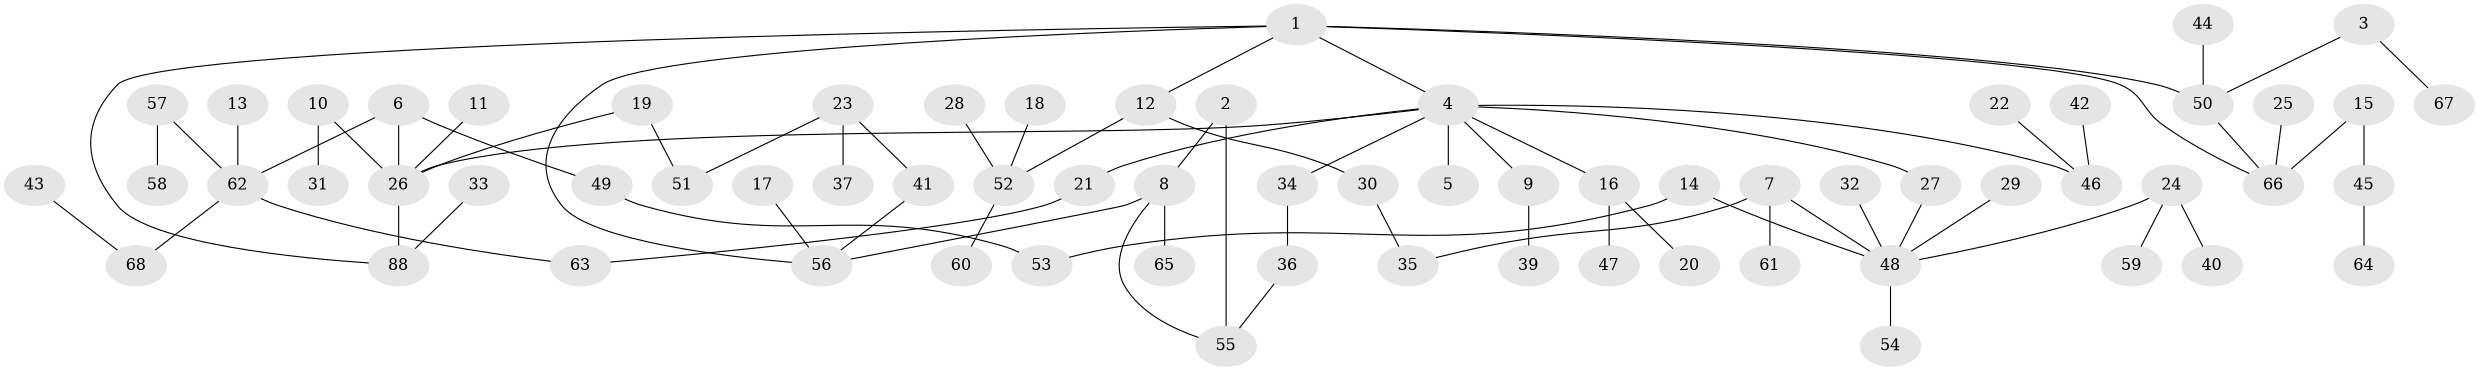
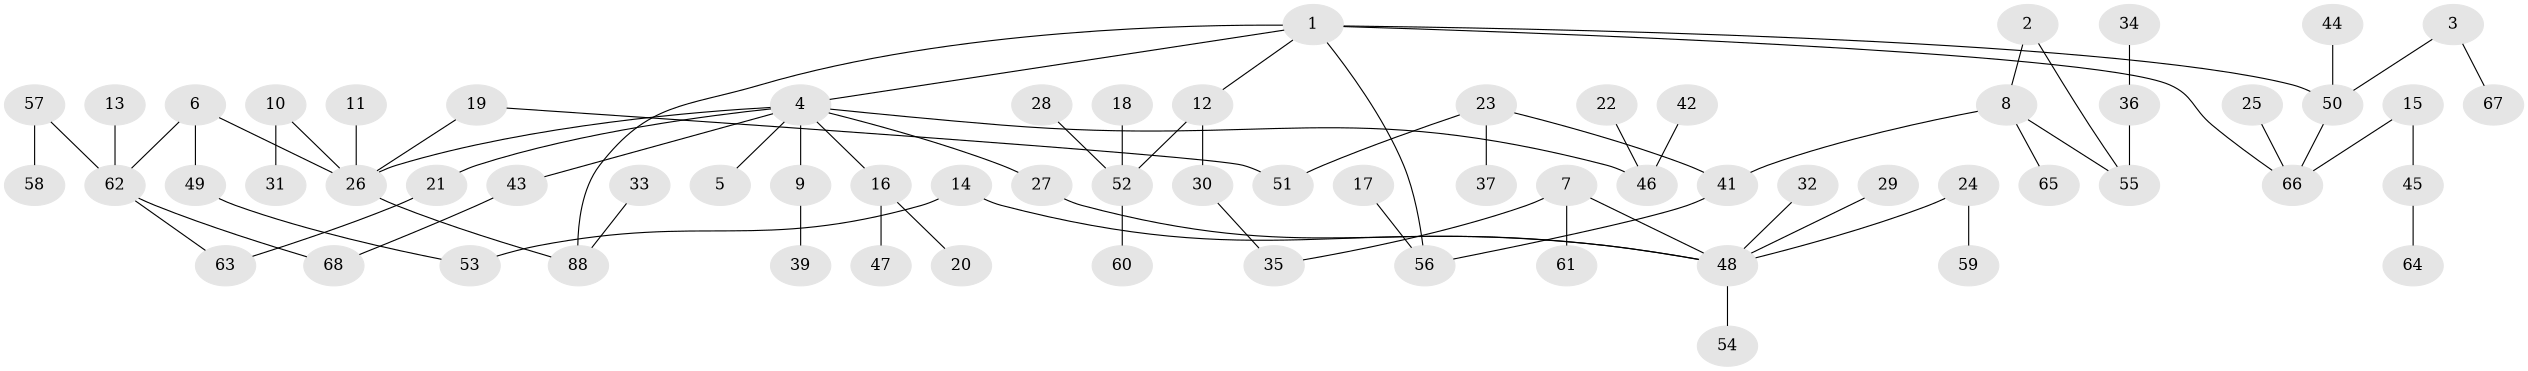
edge "4" -- "34": now "4" -- "43"
edge "8" -- "56": now "8" -- "41"
node "40": removed
